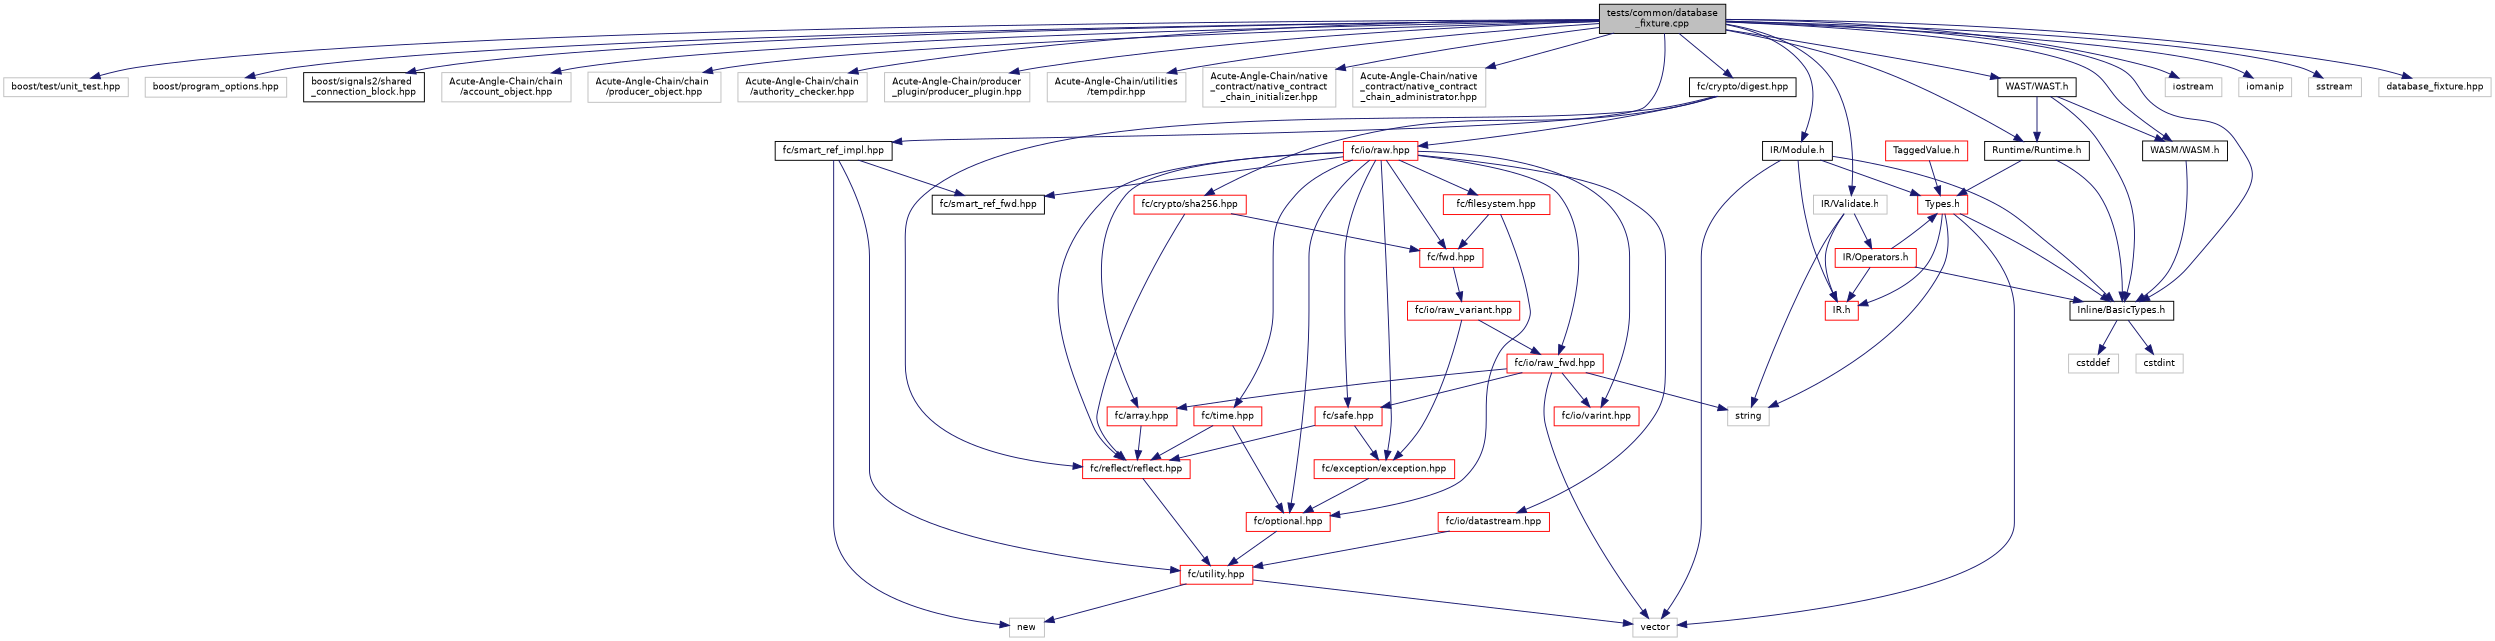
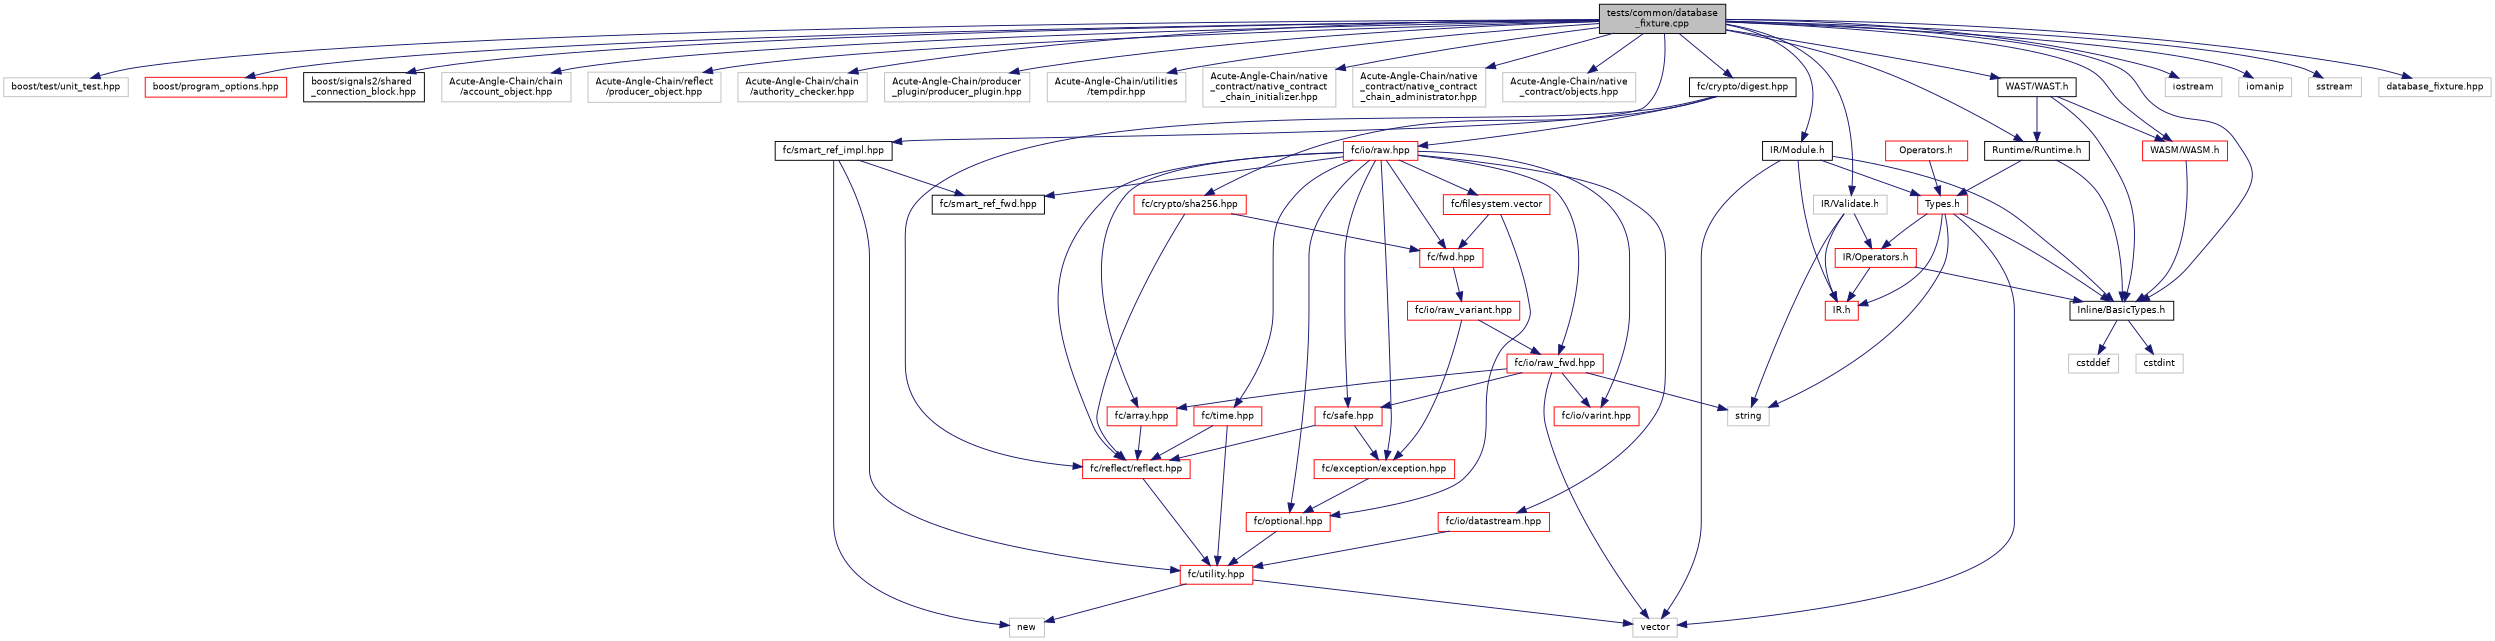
node "boost/program_options.hpp": color grey75 -> red
node "Acute-Angle-Chain/chain /producer_object.hpp": label "Acute-Angle-Chain/chain /producer_object.hpp" -> "Acute-Angle-Chain/reflect /producer_object.hpp"
node "Acute-Angle-Chain/native _contract/objects.hpp": added
node "TaggedValue.h": label "TaggedValue.h" -> "Operators.h"
node "WASM/WASM.h": color black -> red
node "fc/filesystem.hpp": label "fc/filesystem.hpp" -> "fc/filesystem.vector"
edge "IR/Operators.h" -> "Types.h": reversed
edge "fc/time.hpp" -> "fc/optional.hpp": now "fc/time.hpp" -> "fc/utility.hpp"
